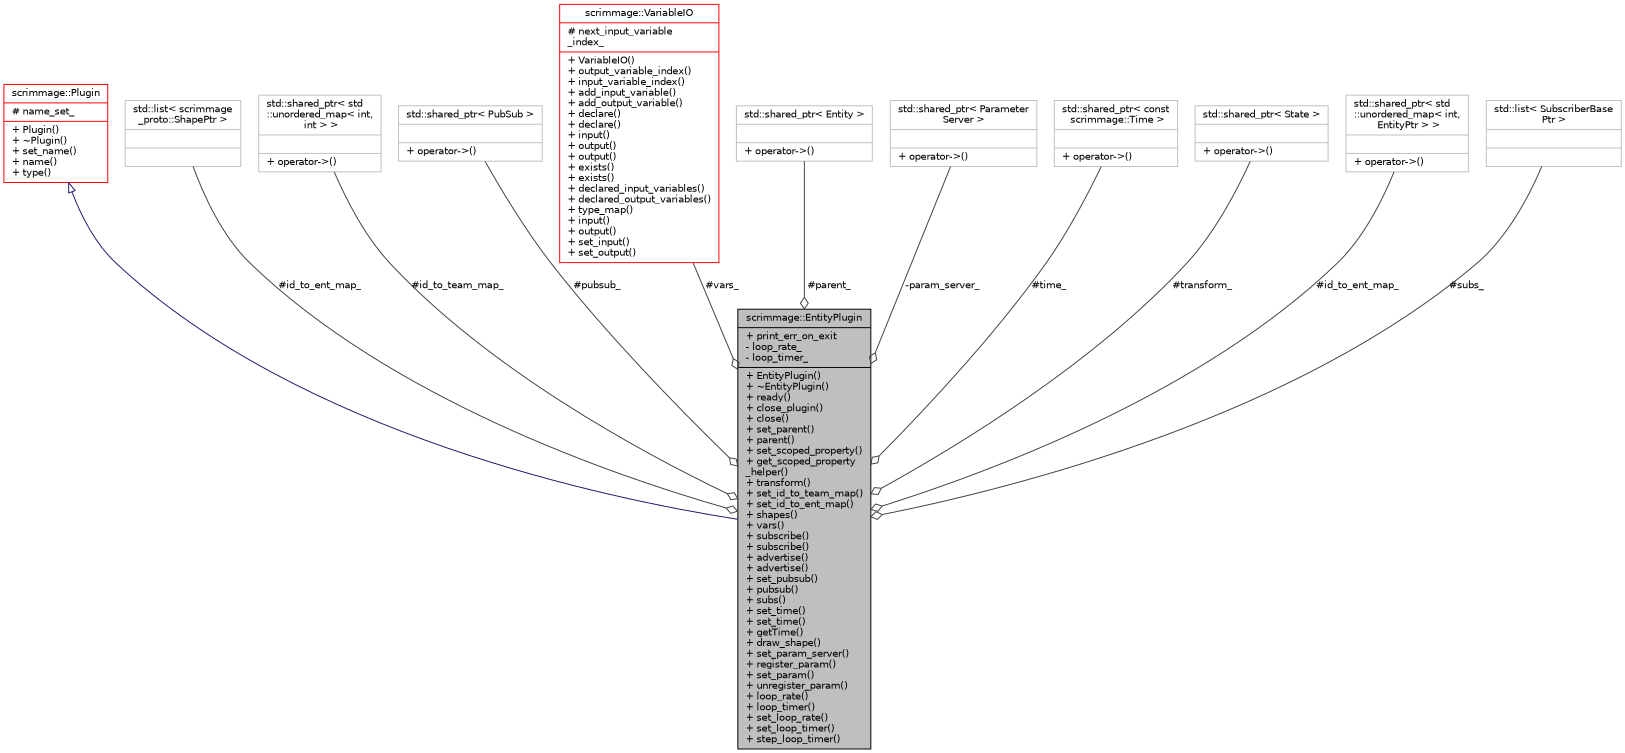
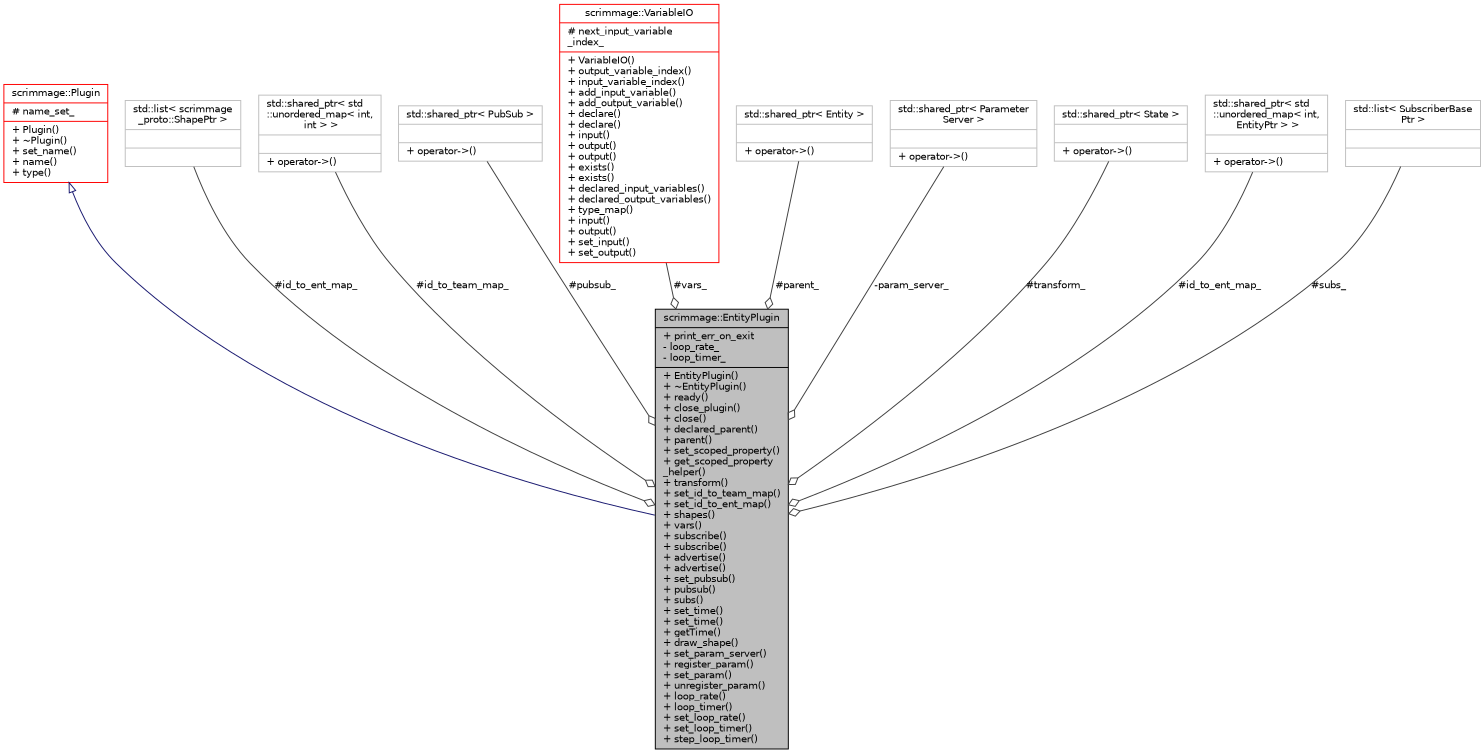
node "std::shared_ptr< const": removed
node "scrimmage::EntityPlugin": text "+ set_parent()" -> "+ declared_parent()"
